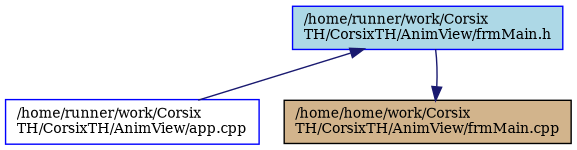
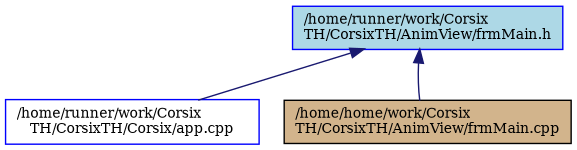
edge "/home/runner/work/Corsix TH/CorsixTH/AnimView/frmMain.h" -> "/home/home/work/Corsix TH/CorsixTH/AnimView/frmMain.cpp": reversed
node "/home/runner/work/Corsix TH/CorsixTH/AnimView/app.cpp": label "/home/runner/work/Corsix TH/CorsixTH/AnimView/app.cpp" -> "/home/runner/work/Corsix TH/CorsixTH/Corsix/app.cpp"
